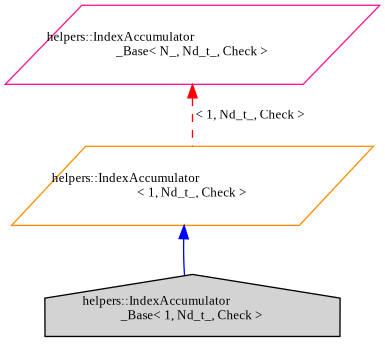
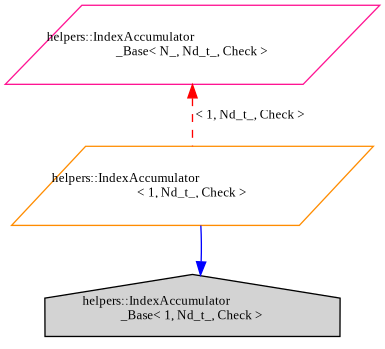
edge "helpers::IndexAccumulator _Base< 1, Nd_t_, Check >" -> "helpers::IndexAccumulator < 1, Nd_t_, Check >": reversed
